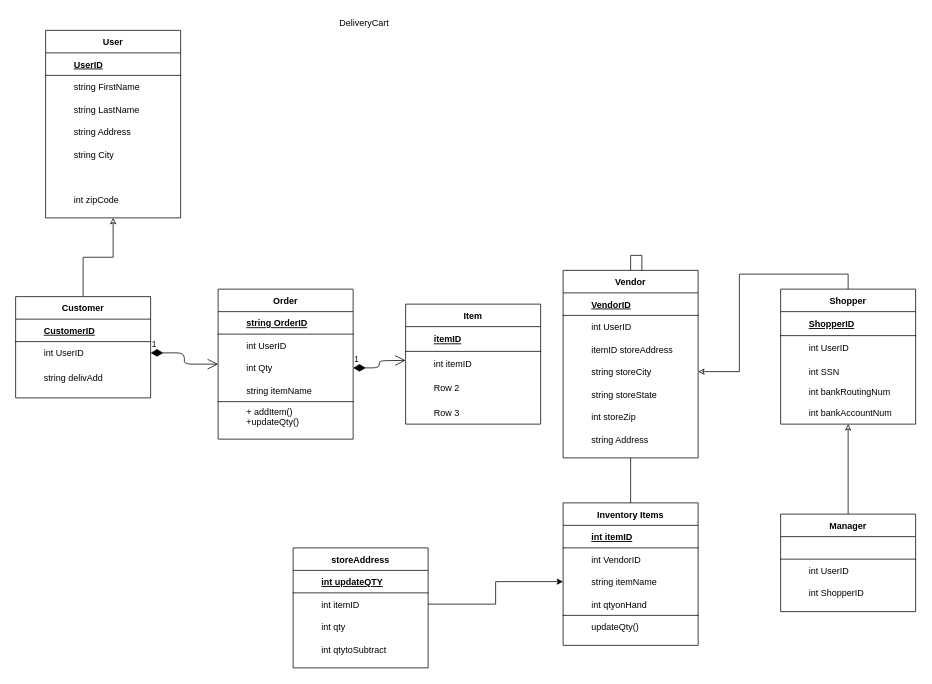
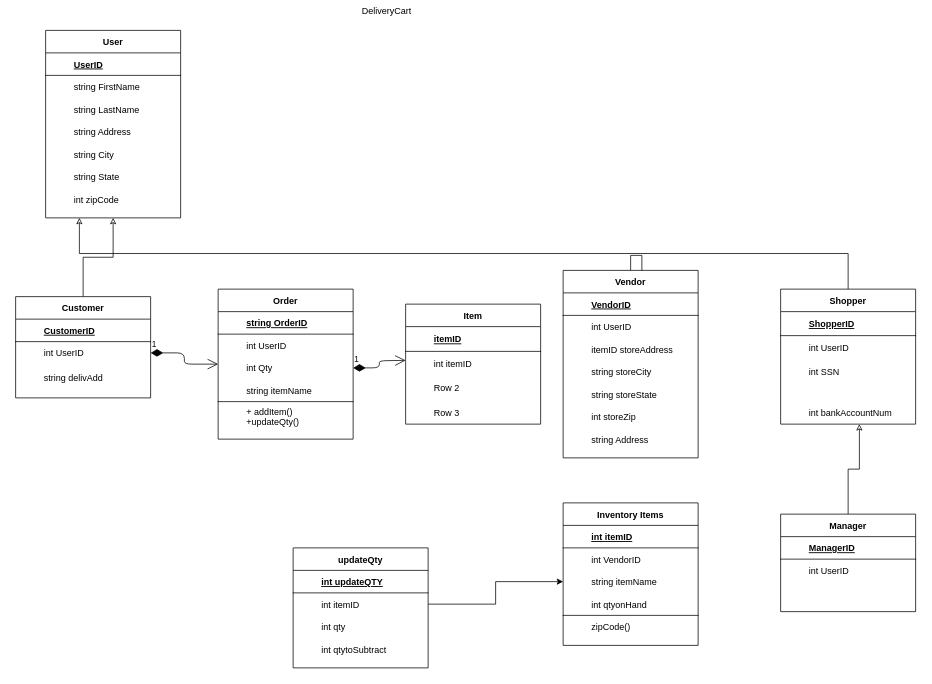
node "DeliveryCart": moved (364, 23) -> (387, 12)
node "string State": added
edge "Shopper" -> "string storeCity": now "Shopper" -> "User"
node "int bankRoutingNum": removed
edge "Manager" -> "Shopper": now "Manager" -> "int bankAccountNum"
edge "Vendor" -- "Inventory Items": removed
node "ManagerID": added
node "storeAddress": label "storeAddress" -> "updateQty"
node "int ShopperID": removed
node "updateQty()": label "updateQty()" -> "zipCode()"
